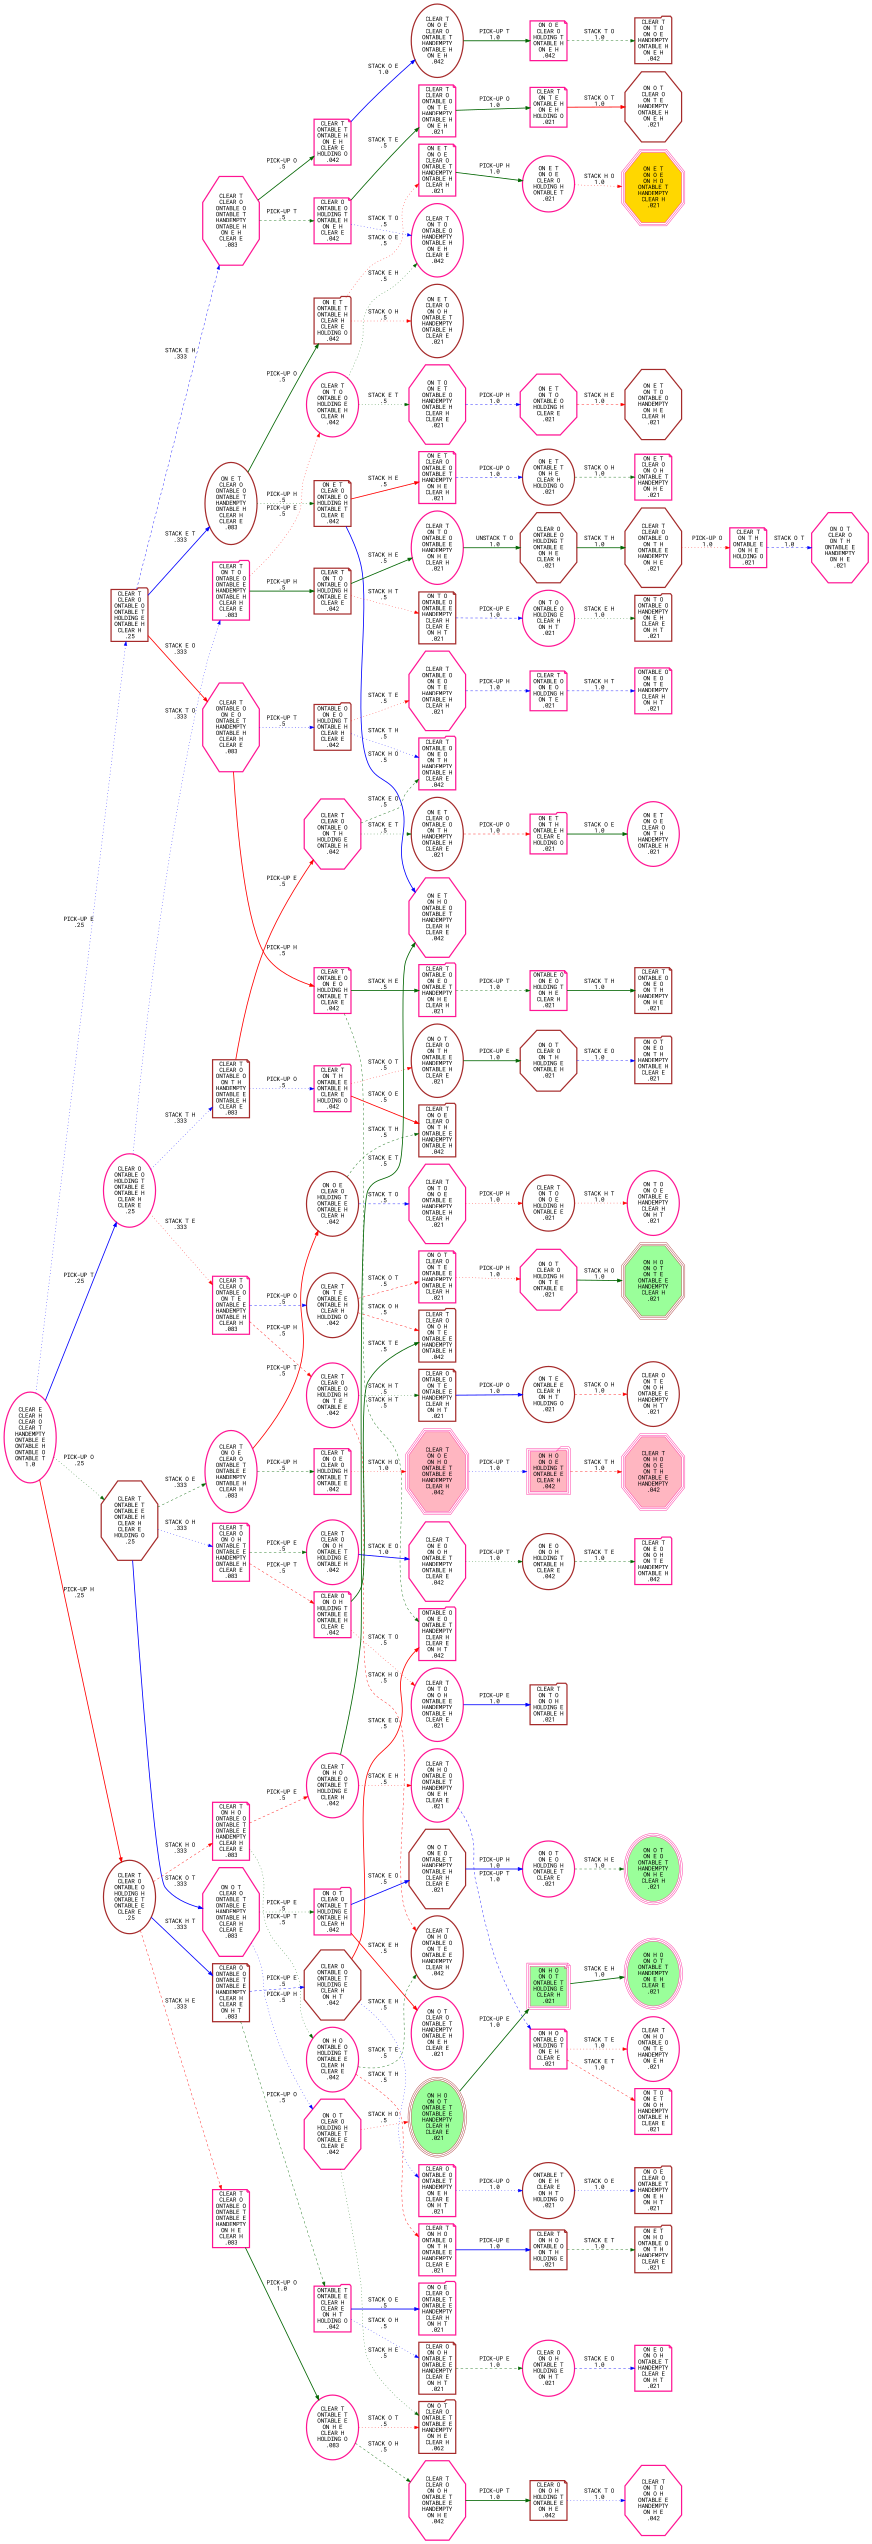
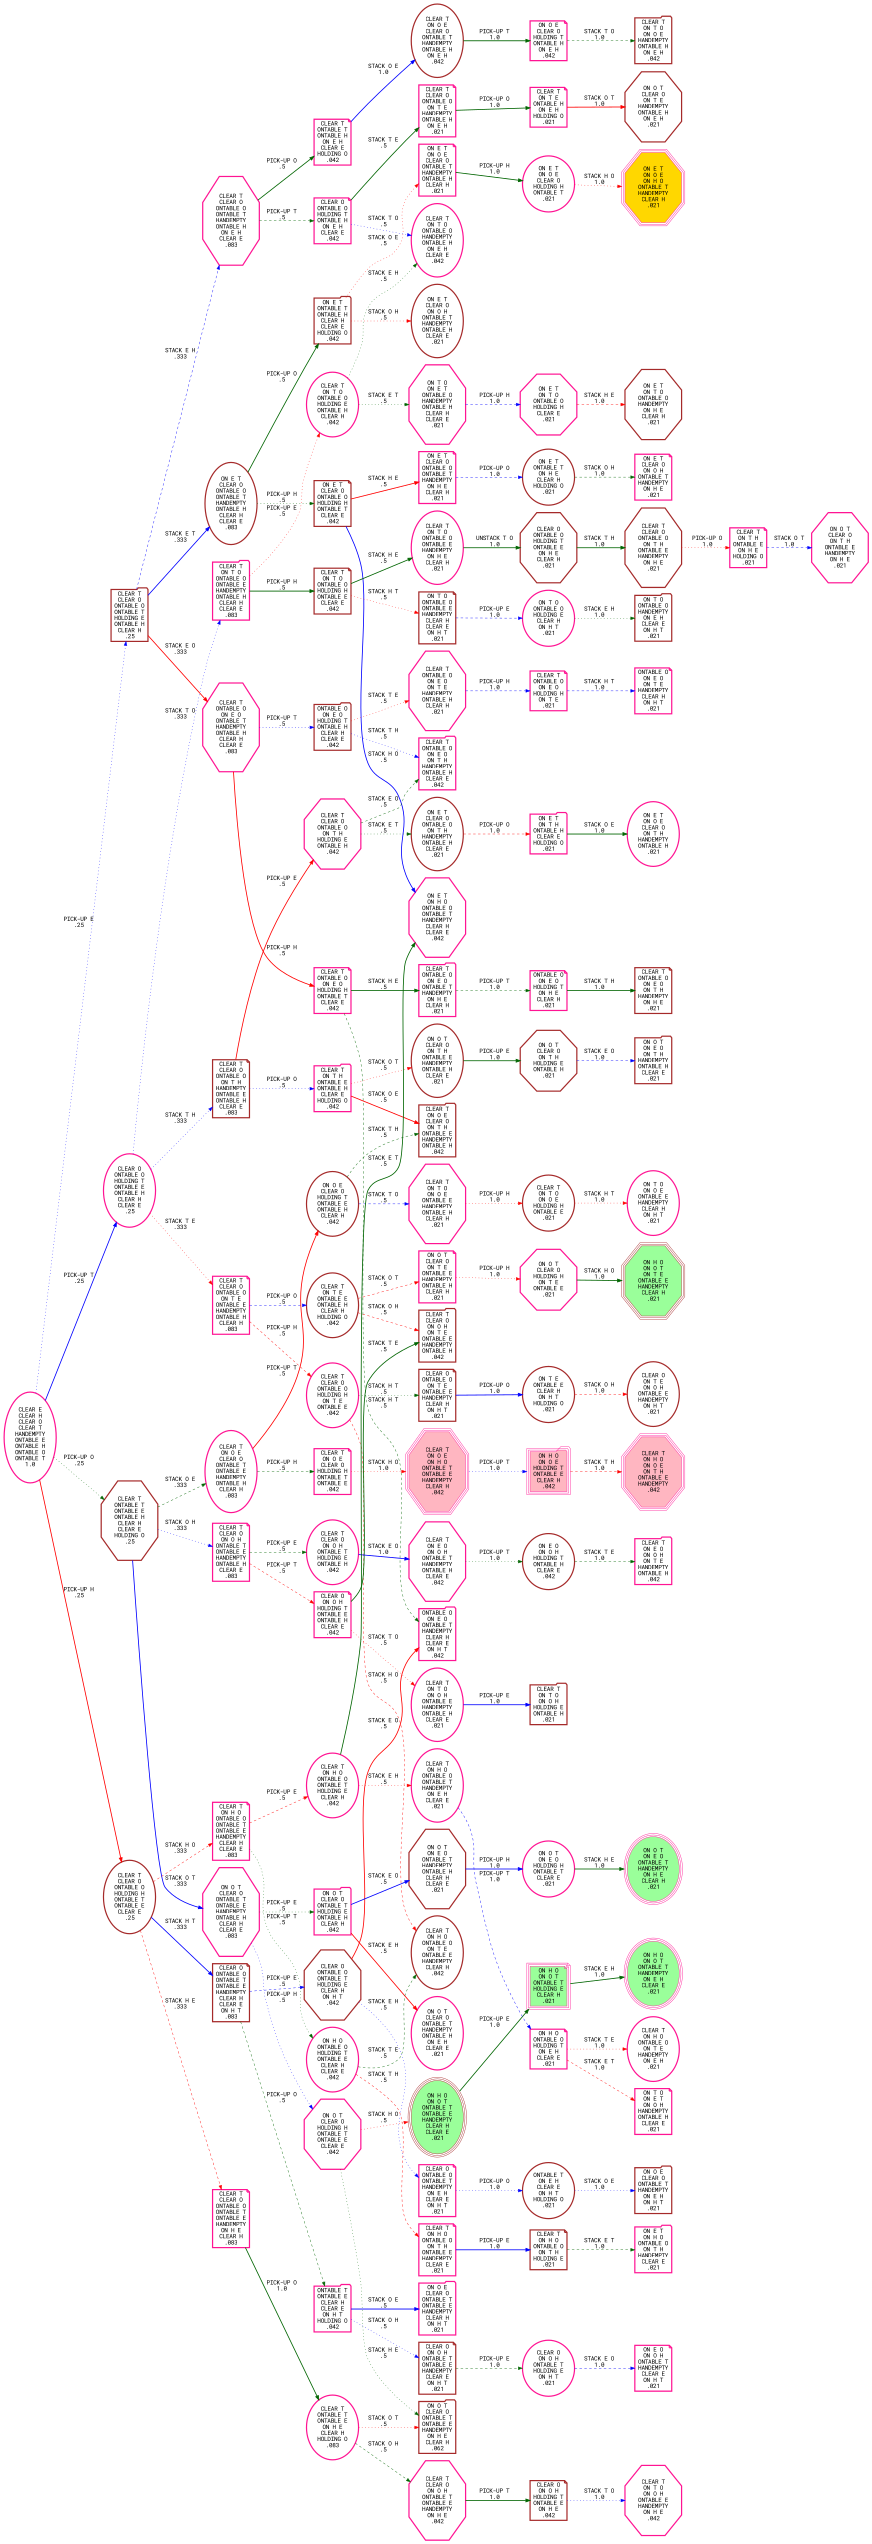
edge "ON O T ON E O HOLDING H ONTABLE T CLEAR E .021" -> "ON O T ON E O ONTABLE T HANDEMPTY ON H E CLEAR H .021": style dashed -> bold
node "ON E T ON H O ONTABLE O ON T H HANDEMPTY CLEAR E .021": color brown -> deeppink
